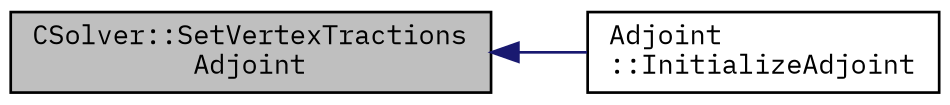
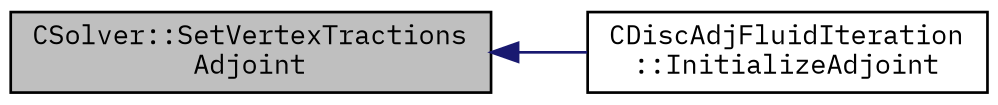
node "Adjoint ::InitializeAdjoint": label "Adjoint ::InitializeAdjoint" -> "CDiscAdjFluidIteration ::InitializeAdjoint"
